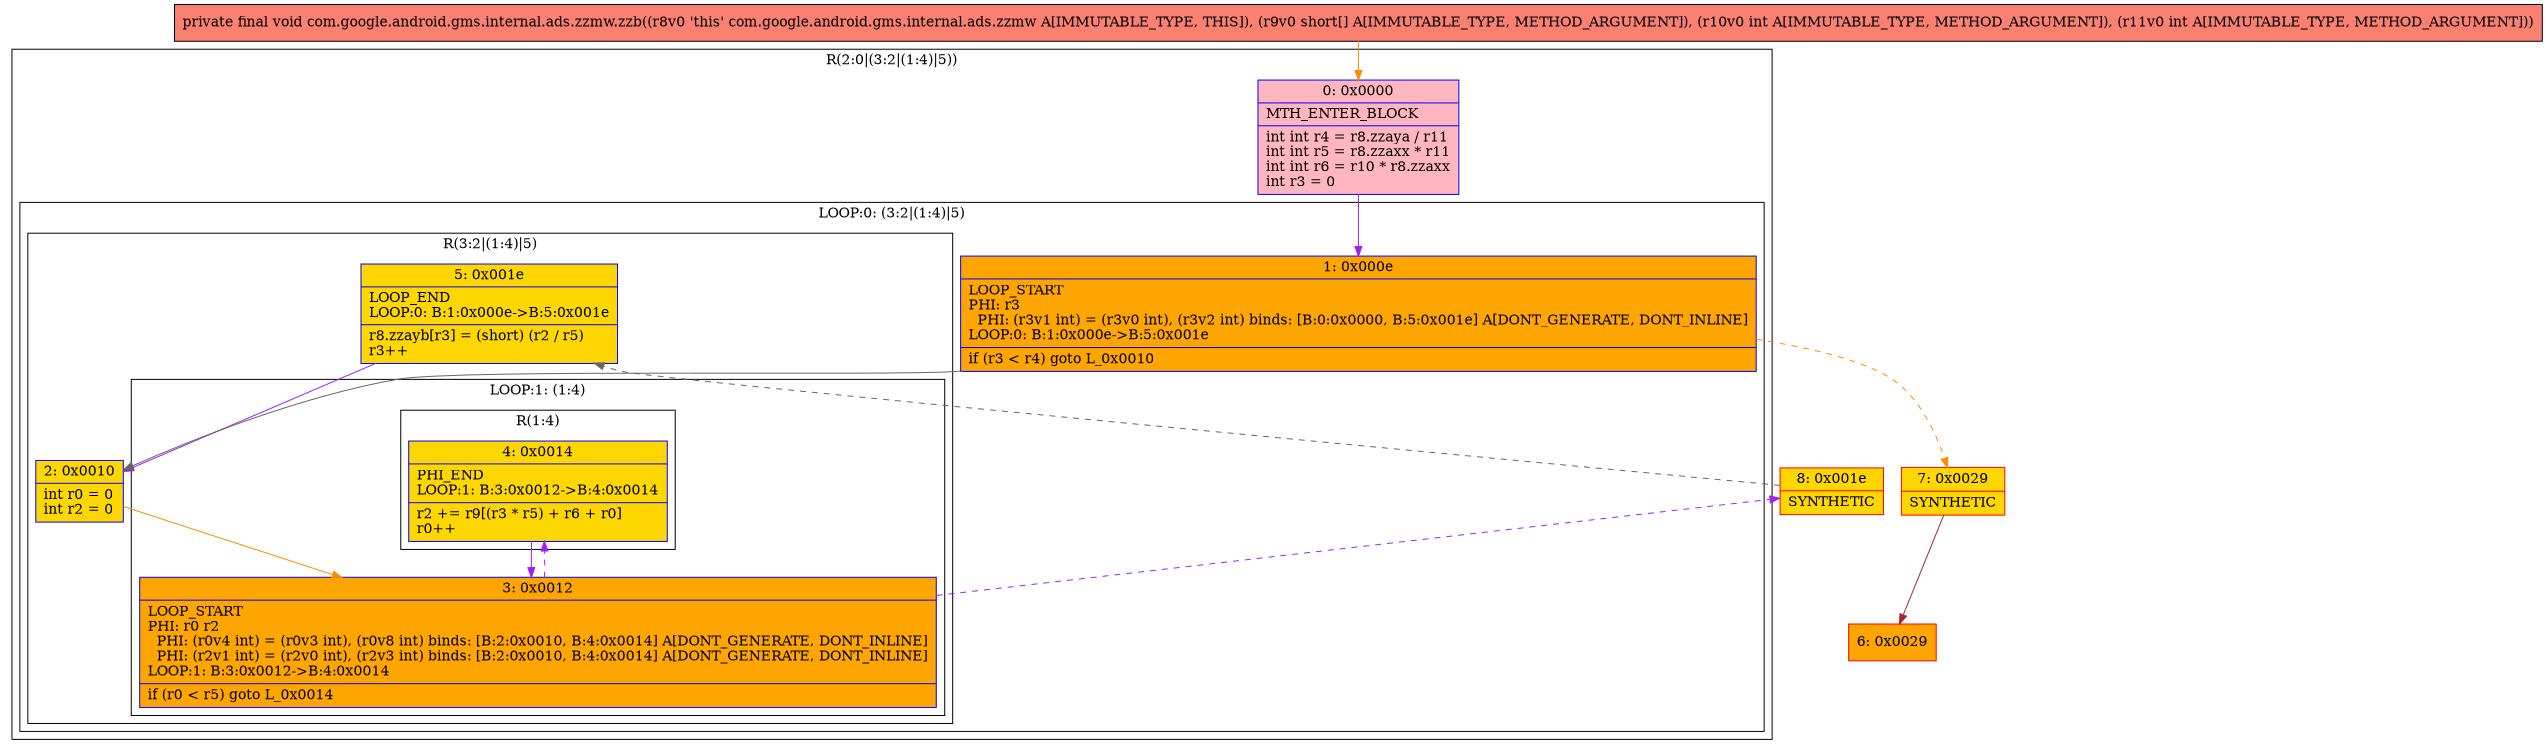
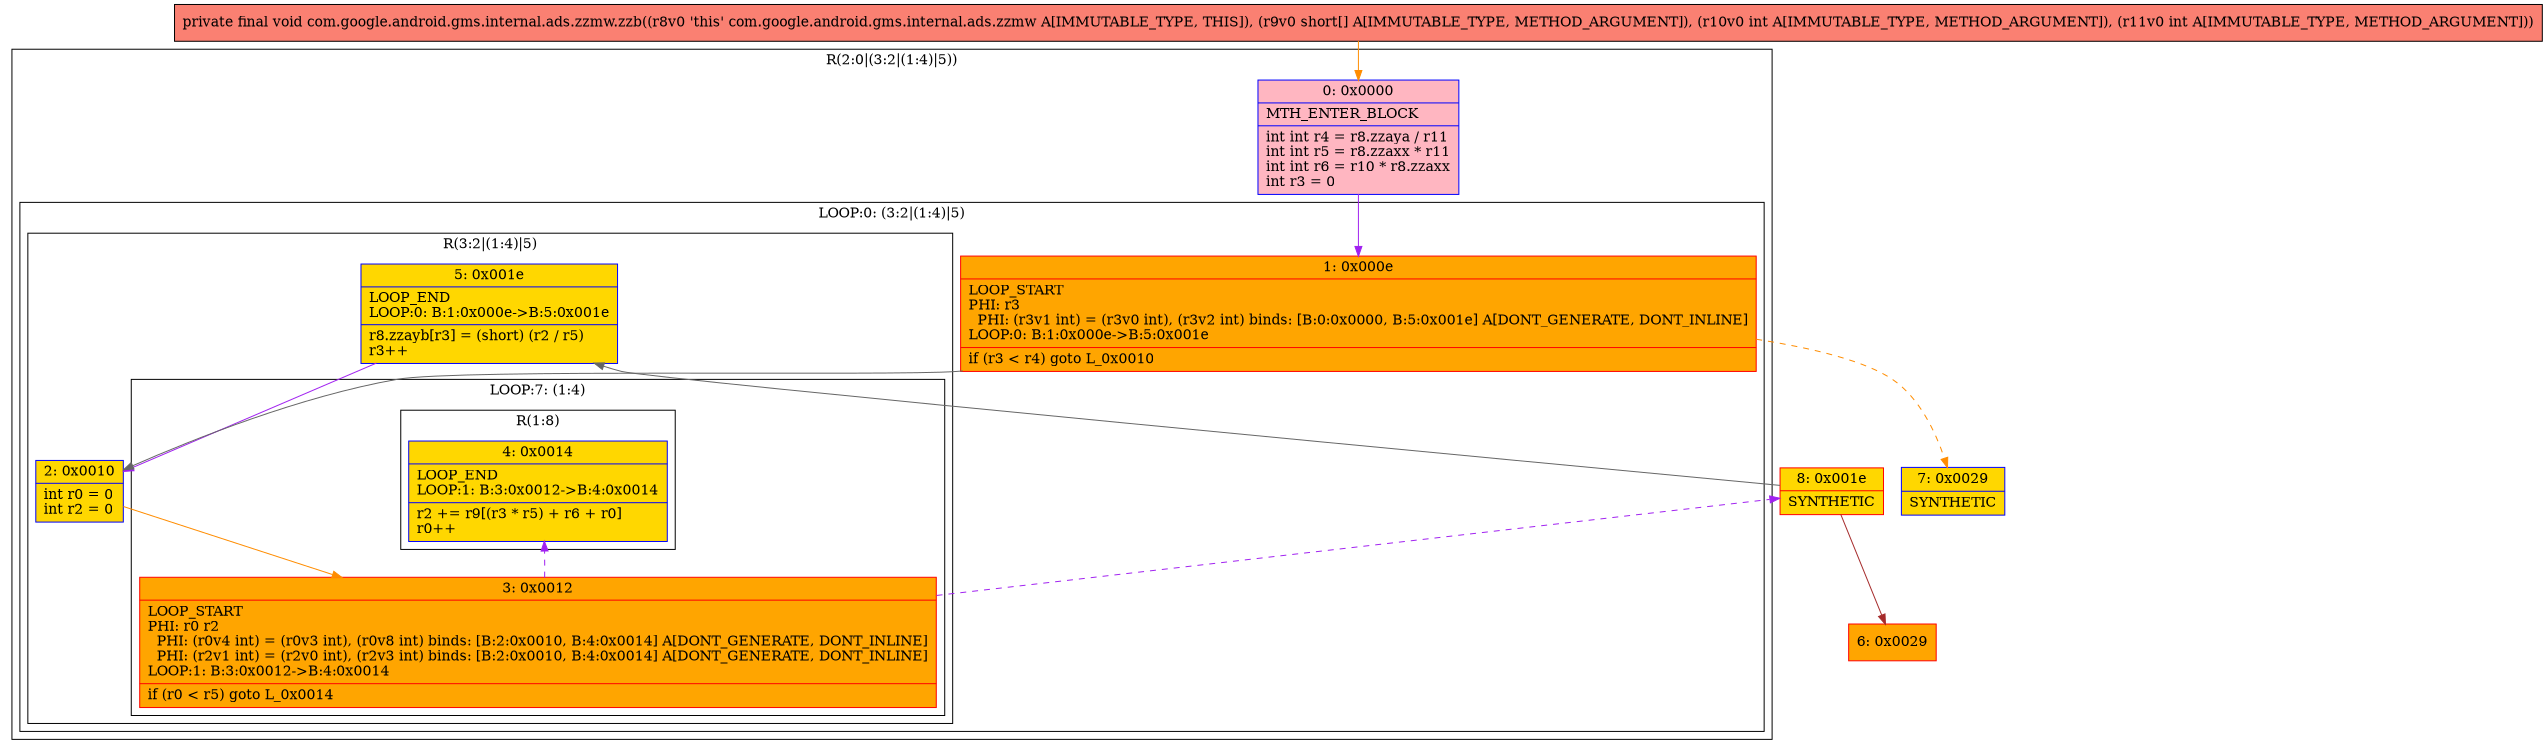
node "1: 0x000e": color blue -> red
cluster "LOOP:1: (1:4)": label "LOOP:1: (1:4)" -> "LOOP:7: (1:4)"
cluster "R(1:4)": label "R(1:4)" -> "R(1:8)"
edge "8: 0x001e" -> "5: 0x001e": style dashed -> solid
node "4: 0x0014": text "PHI_END" -> "LOOP_END"
node "7: 0x0029": color red -> blue
edge "4: 0x0014" -> "3: 0x0012": removed
edge "7: 0x0029" -> "6: 0x0029": now "8: 0x001e" -> "6: 0x0029"
node "3: 0x0012": color blue -> red
